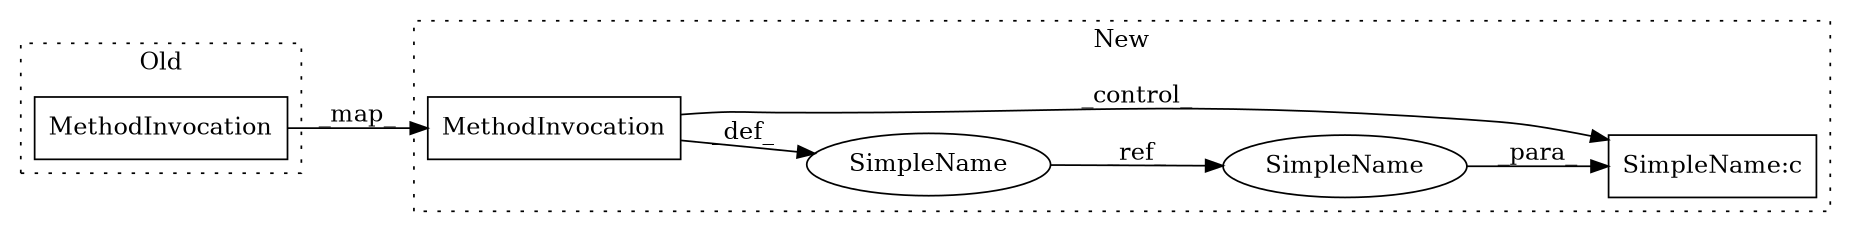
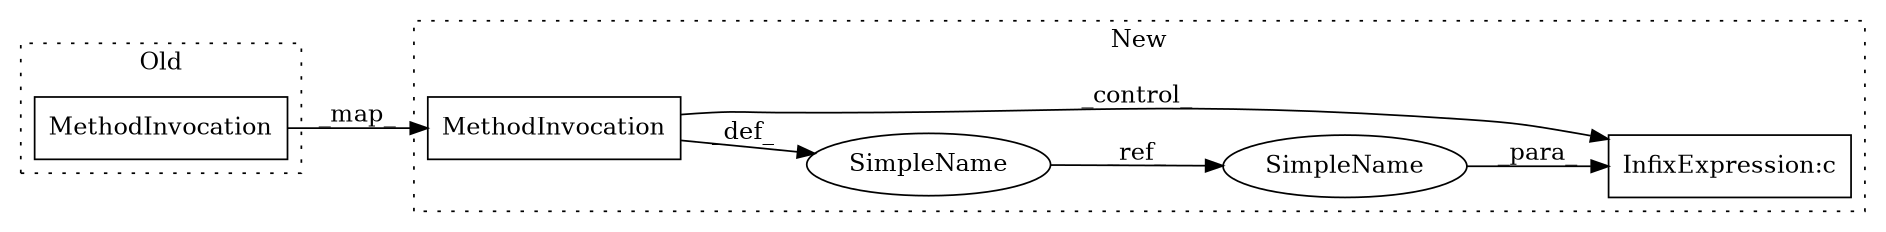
node "SimpleName:c": label "SimpleName:c" -> "InfixExpression:c"
